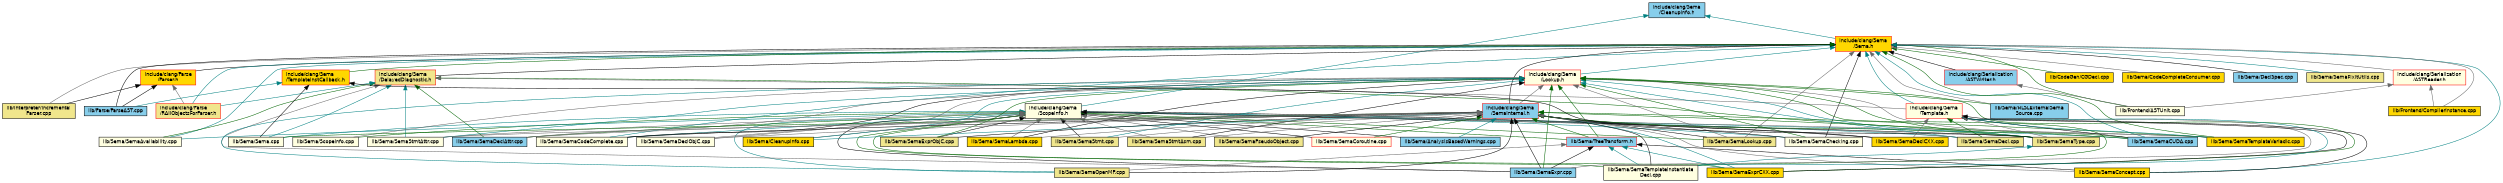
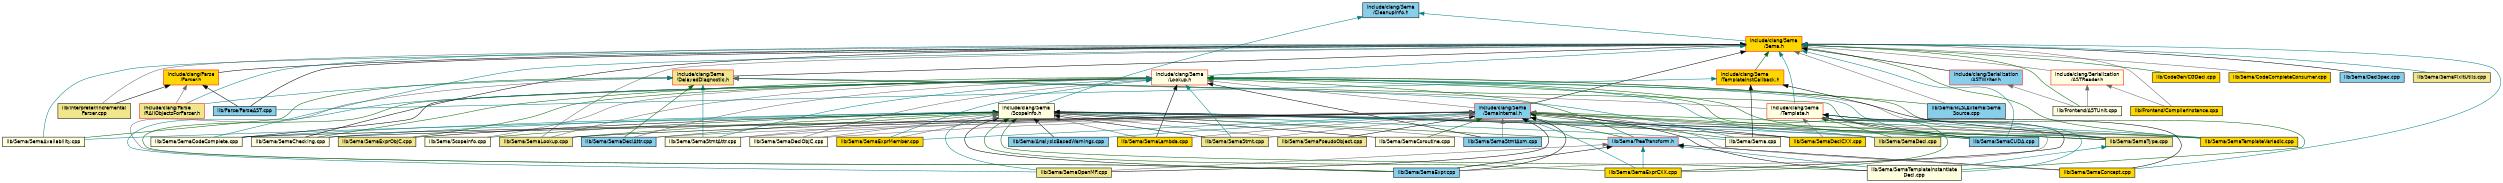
edge "lib/Sema/SemaExprObjC.cpp" -> "include/clang/Sema /SemaInternal.h": removed
node "lib/Sema/CleanupInfo.cpp": label "lib/Sema/CleanupInfo.cpp" -> "lib/Sema/SemaExprMember.cpp"
node "lib/Sema/SemaStmtAsm.cpp": fillcolor khaki -> skyblue
node "lib/Sema/SemaCoroutine.cpp": color red -> black
